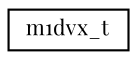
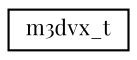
node "m1dvx_t": label "m1dvx_t" -> "m3dvx_t"
